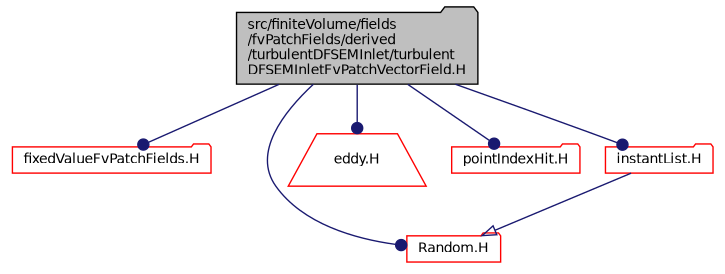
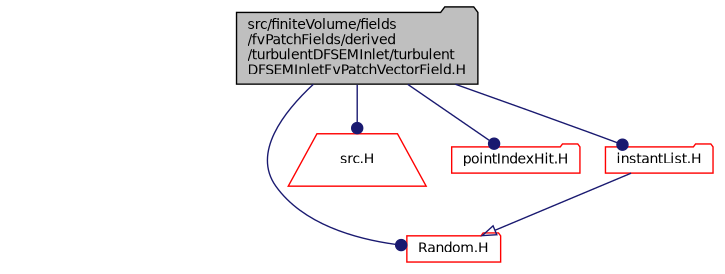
node "fixedValueFvPatchFields.H": removed
node "eddy.H": label "eddy.H" -> "src.H"
